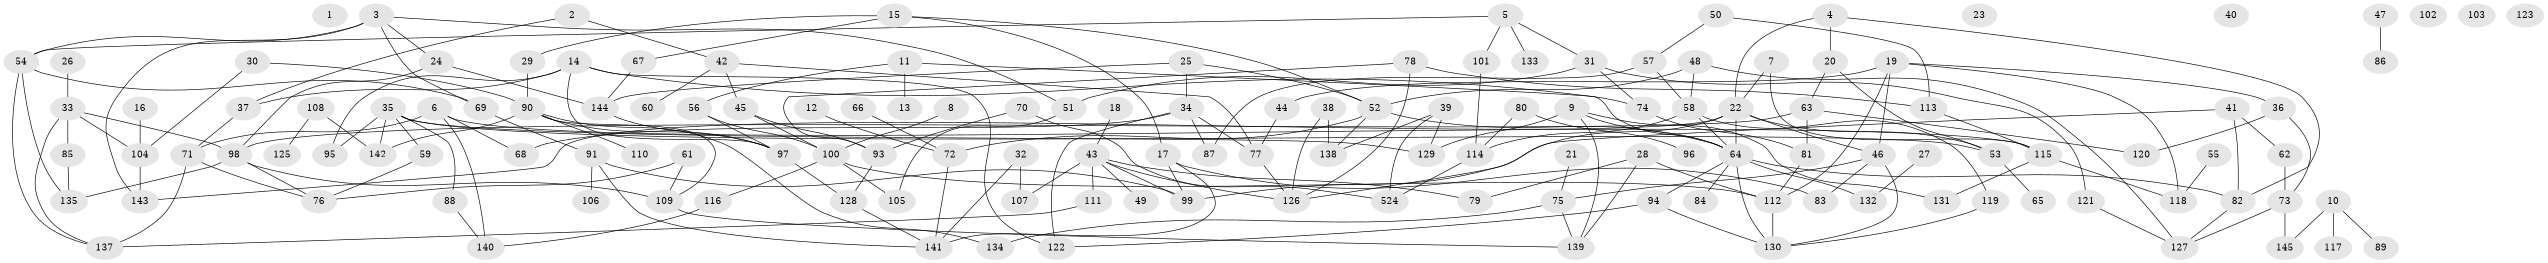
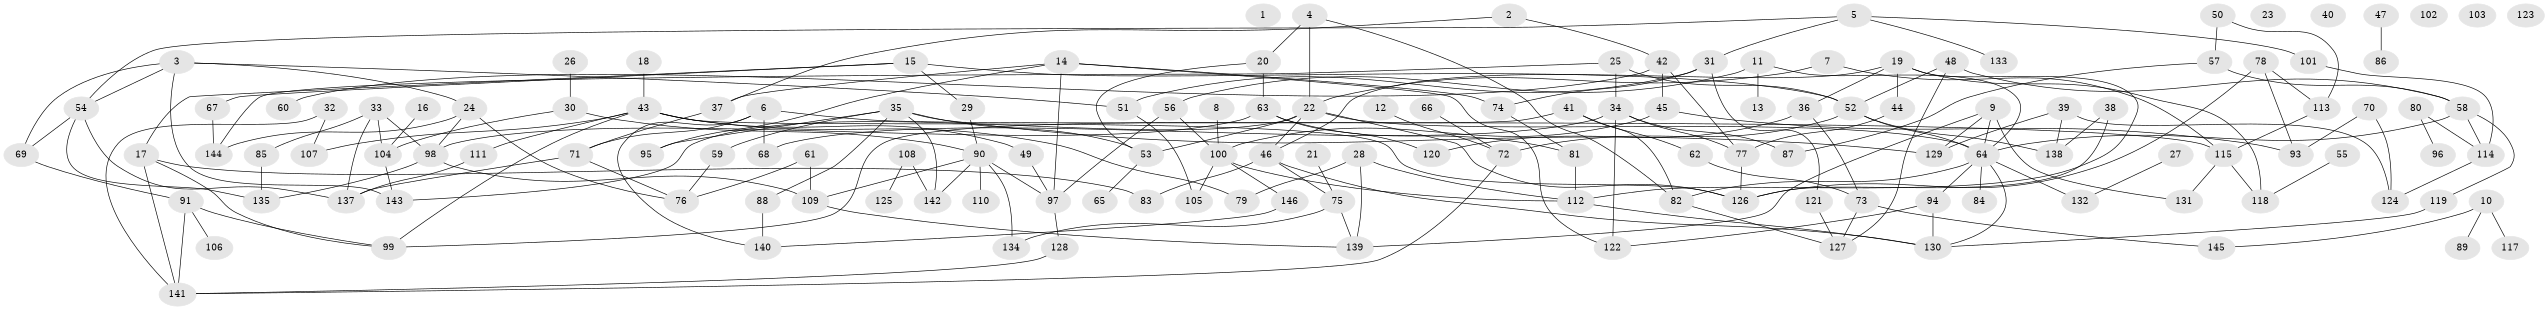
edge "26" -- "33": now "26" -- "30"
edge "144" -- "97": now "49" -- "97"
edge "93" -- "128": removed
edge "98" -- "76": now "24" -- "76"
node "116": label "116" -> "146"
node "524": label "524" -> "124"
